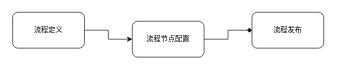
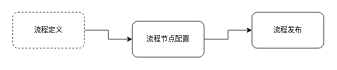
node "流程定义": style solid -> dashed
edge "流程节点配置" -> "流程发布": arrowhead diamond -> classic
